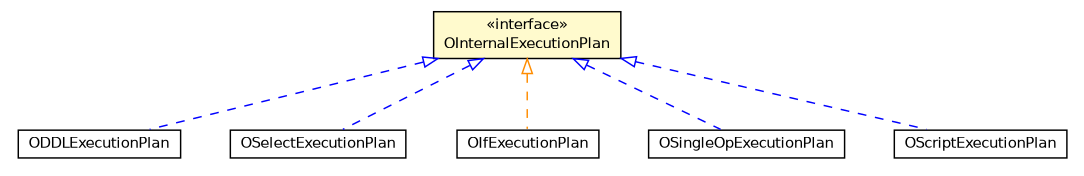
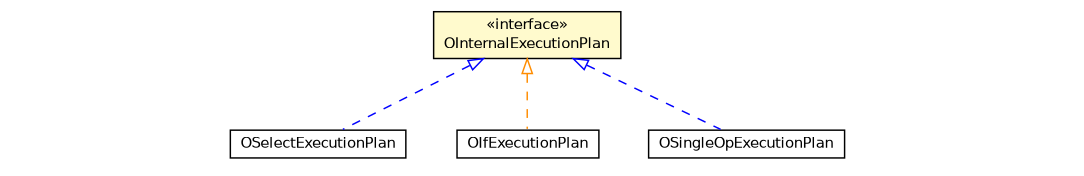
node "ODDLExecutionPlan": removed
node "OScriptExecutionPlan": removed
